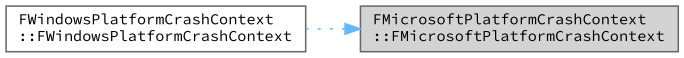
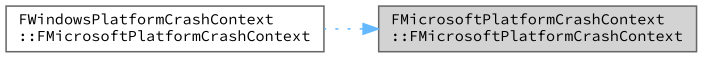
node "FWindowsPlatformCrashContext ::FWindowsPlatformCrashContext": label "FWindowsPlatformCrashContext ::FWindowsPlatformCrashContext" -> "FWindowsPlatformCrashContext ::FMicrosoftPlatformCrashContext"
